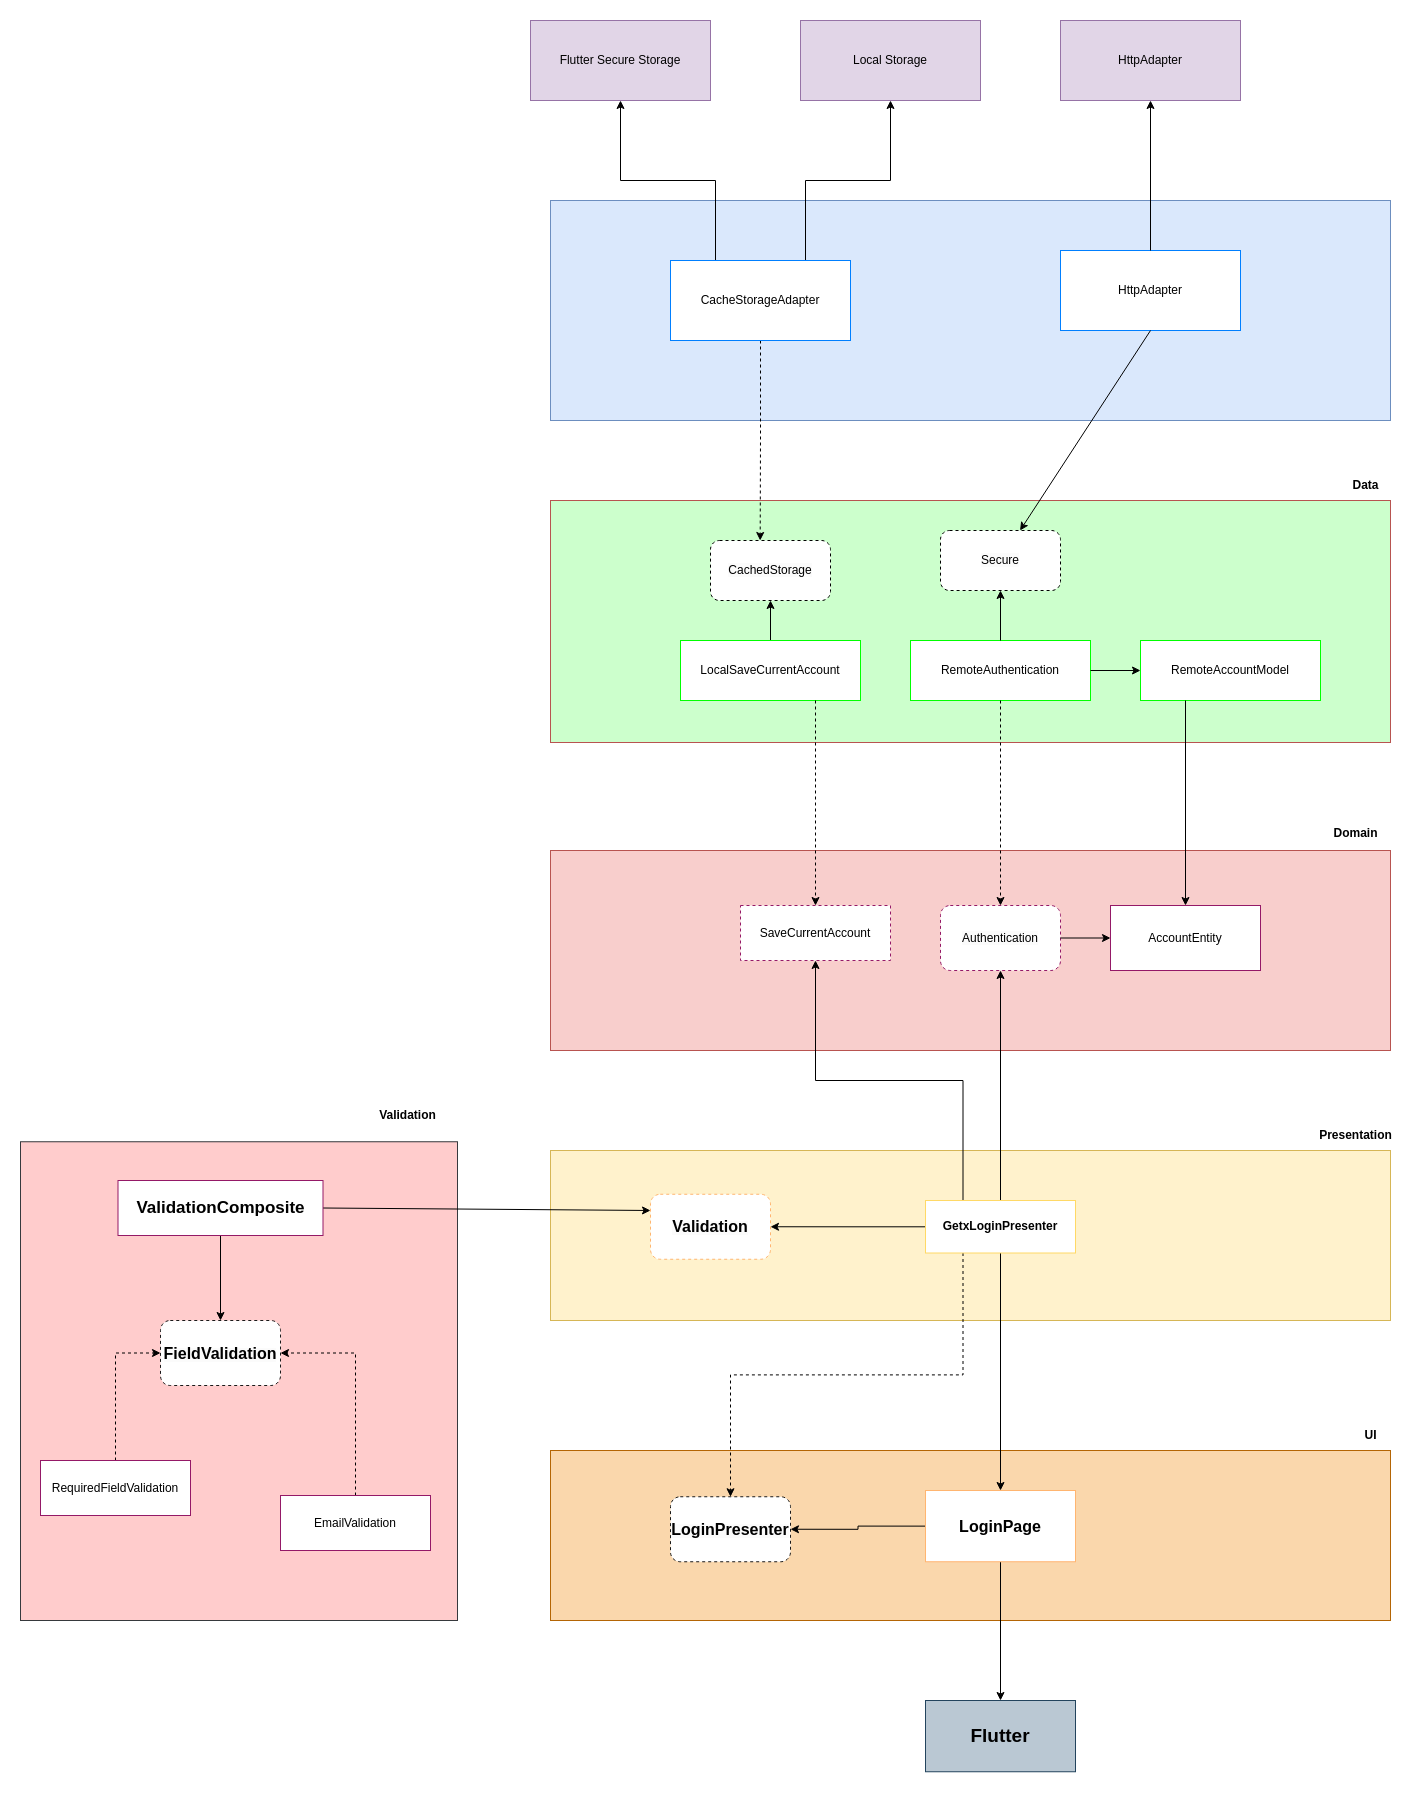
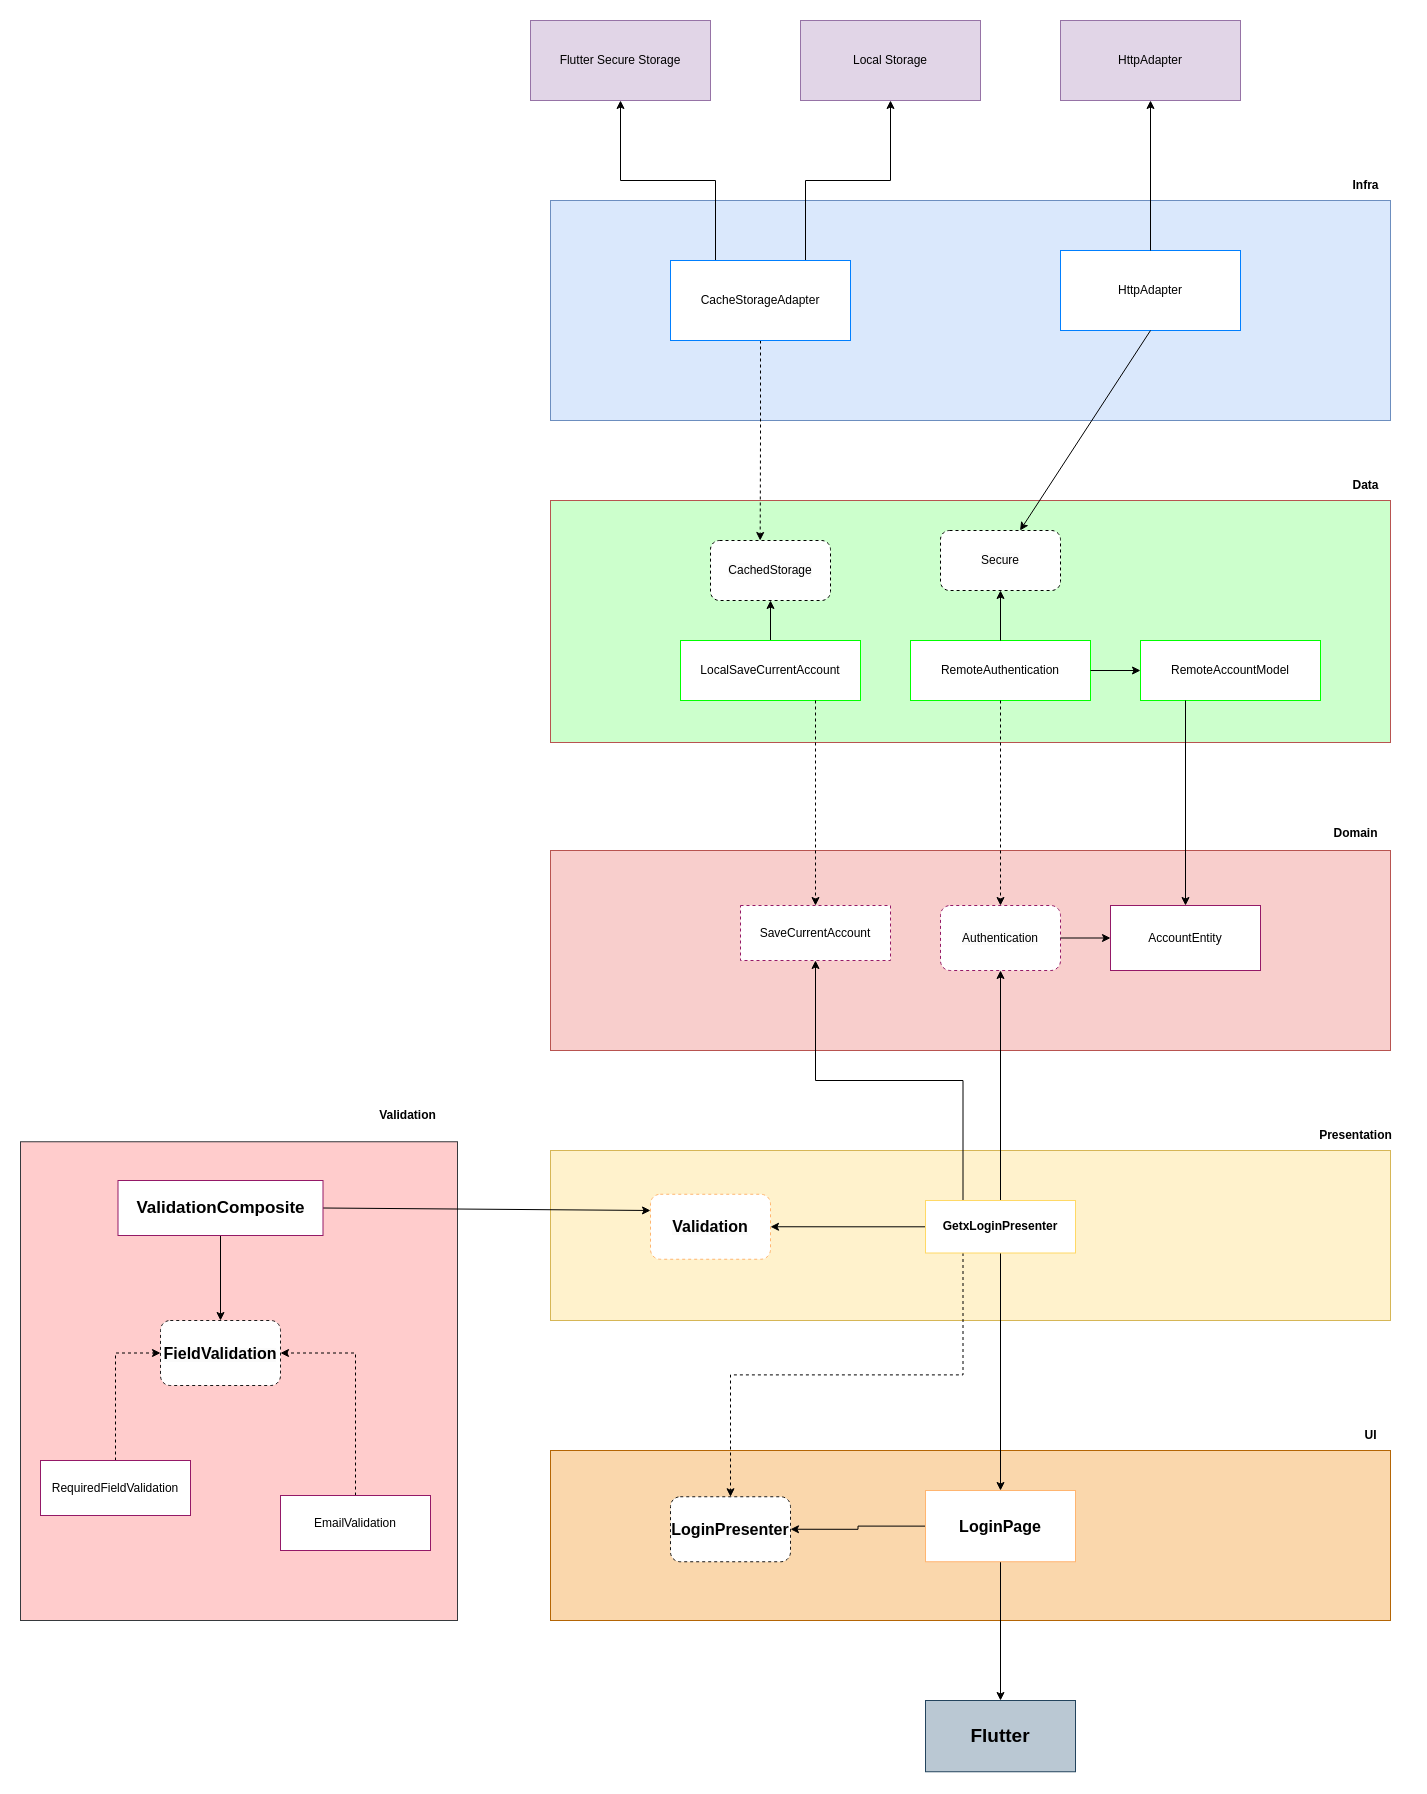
node "Infra": added
